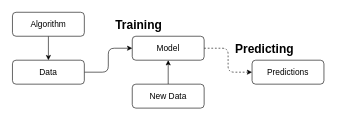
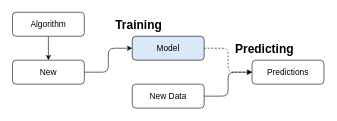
node "Model": fillcolor #ffffff -> #dae8fc
edge "New Data" -> "Model": now "New Data" -> "Predictions"
node "Data": label "Data" -> "New"
